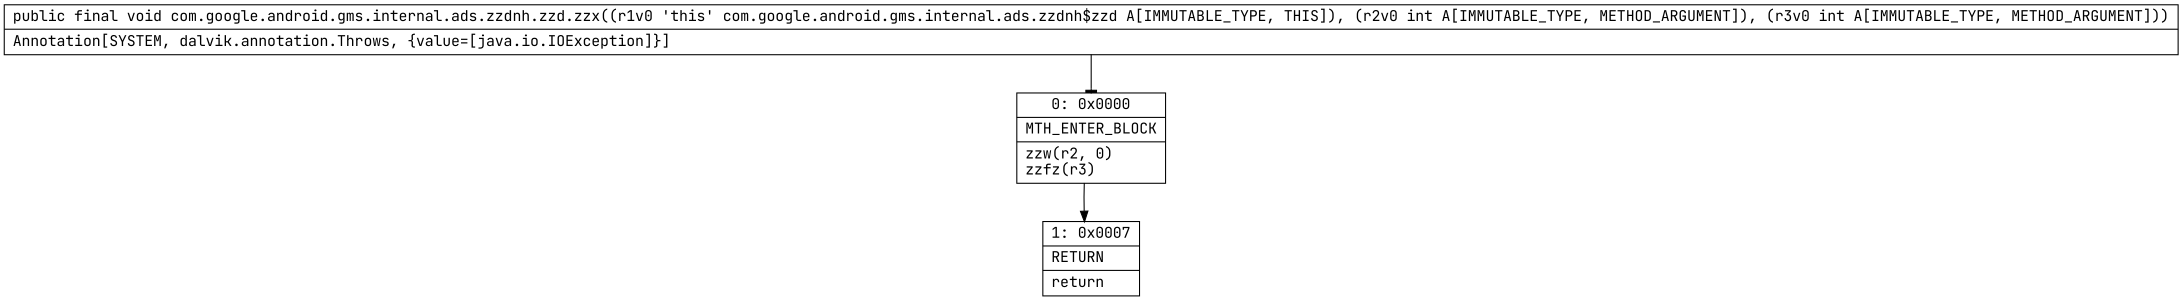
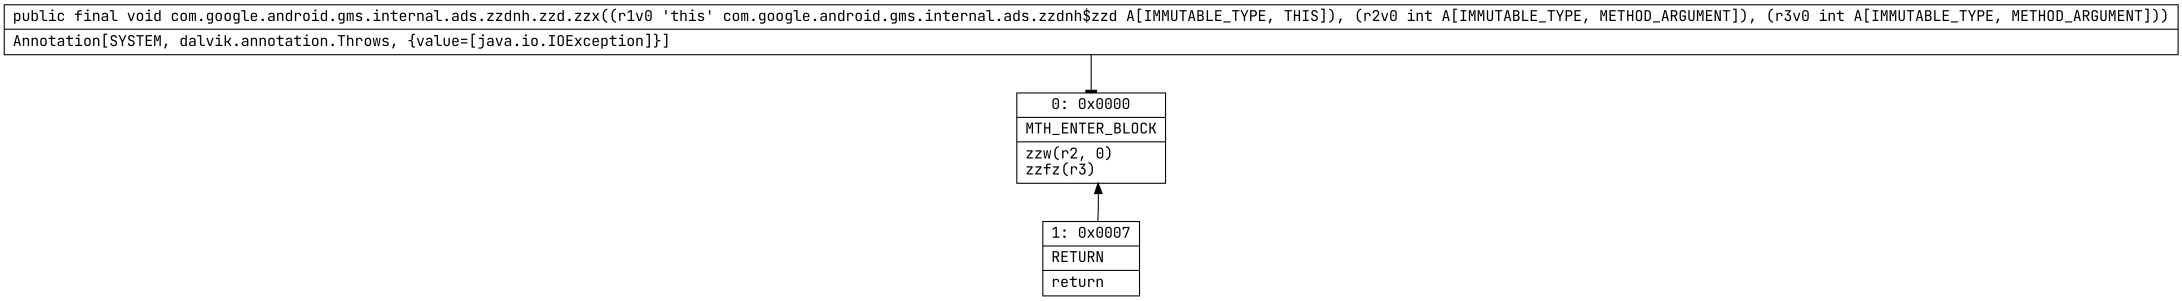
edge "0: 0x0000" -> "1: 0x0007": reversed
